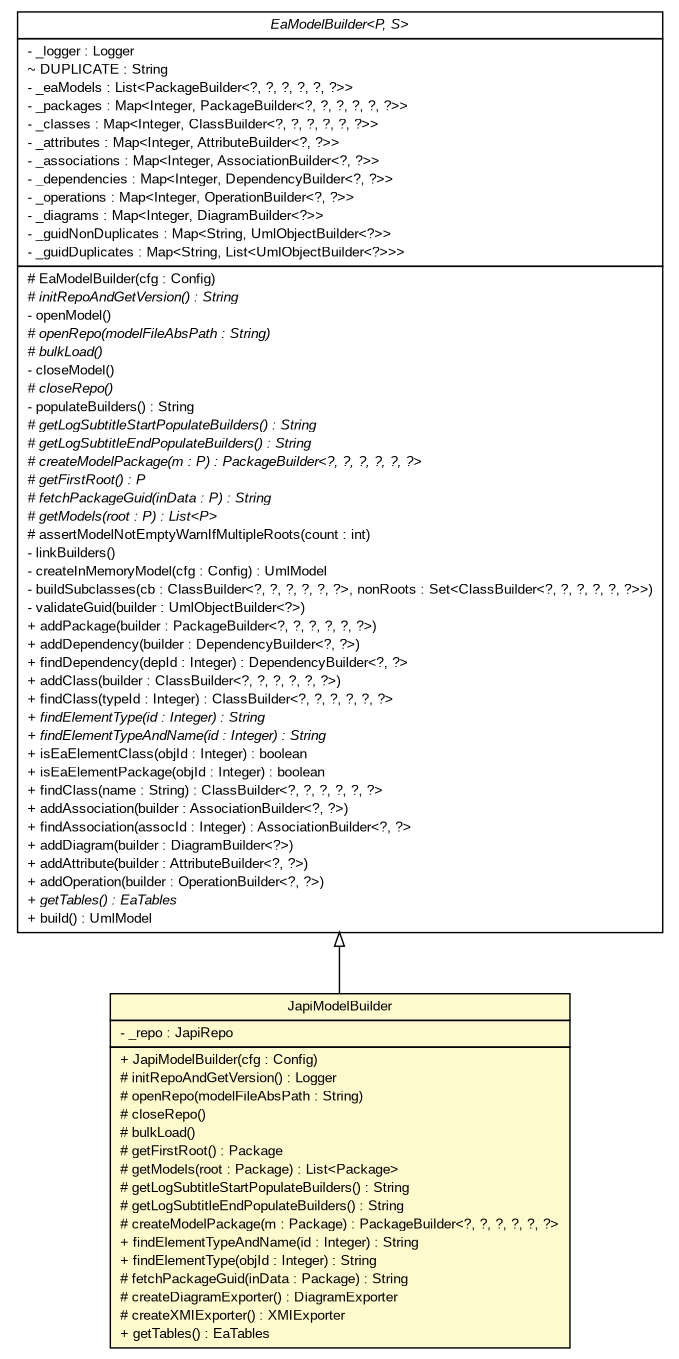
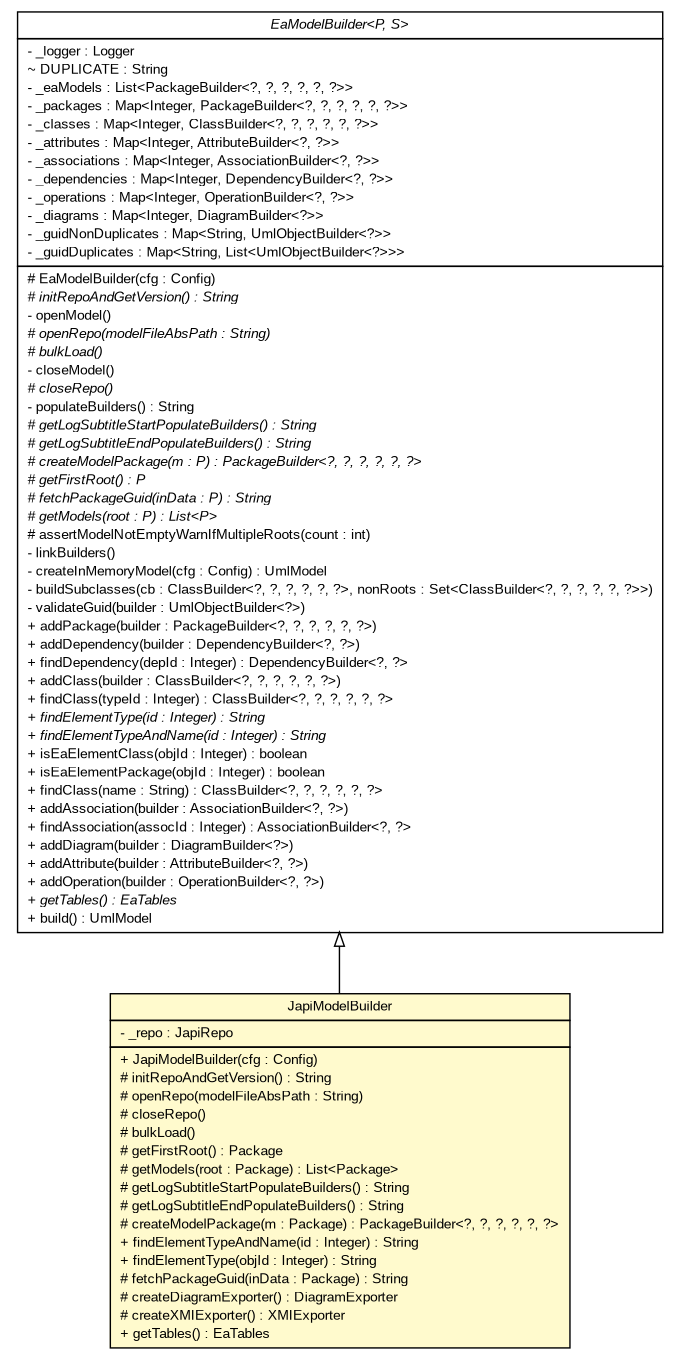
node "JapiModelBuilder": text "# initRepoAndGetVersion() : Logger" -> "# initRepoAndGetVersion() : String"
